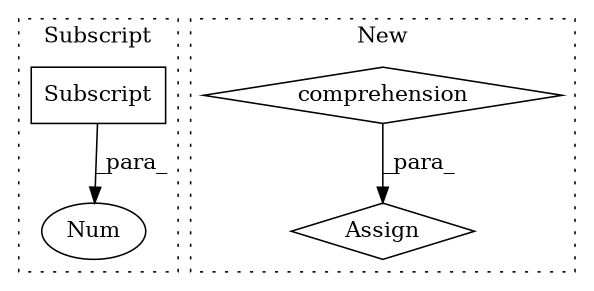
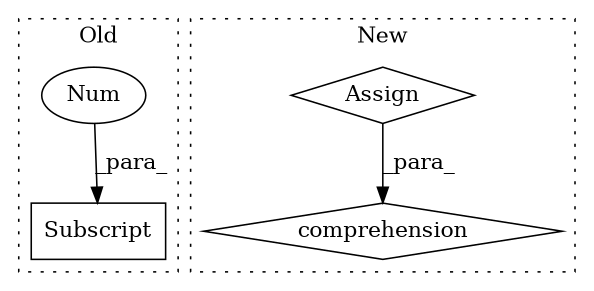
cluster "Subscript": label "Subscript" -> "Old"
edge "Subscript" -> "Num": reversed
edge "comprehension" -> "Assign": reversed
